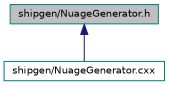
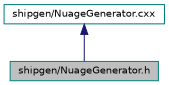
edge "shipgen/NuageGenerator.cxx" -> "shipgen/NuageGenerator.h": reversed
